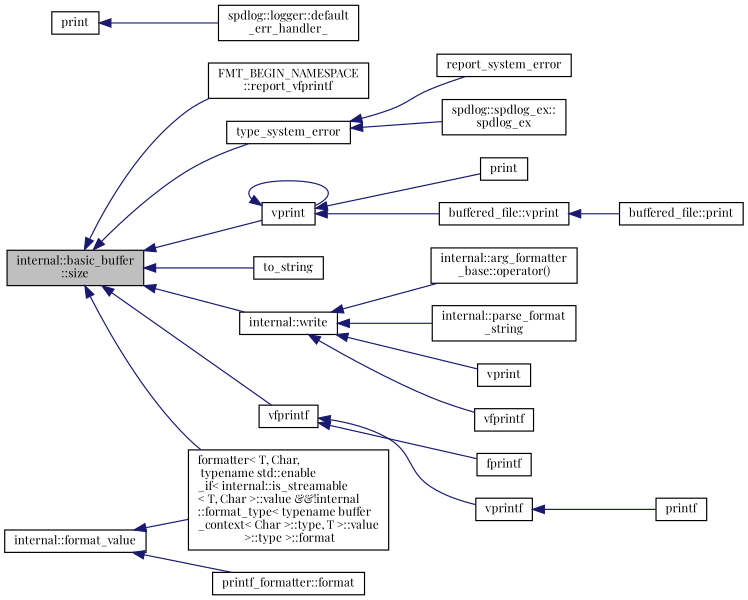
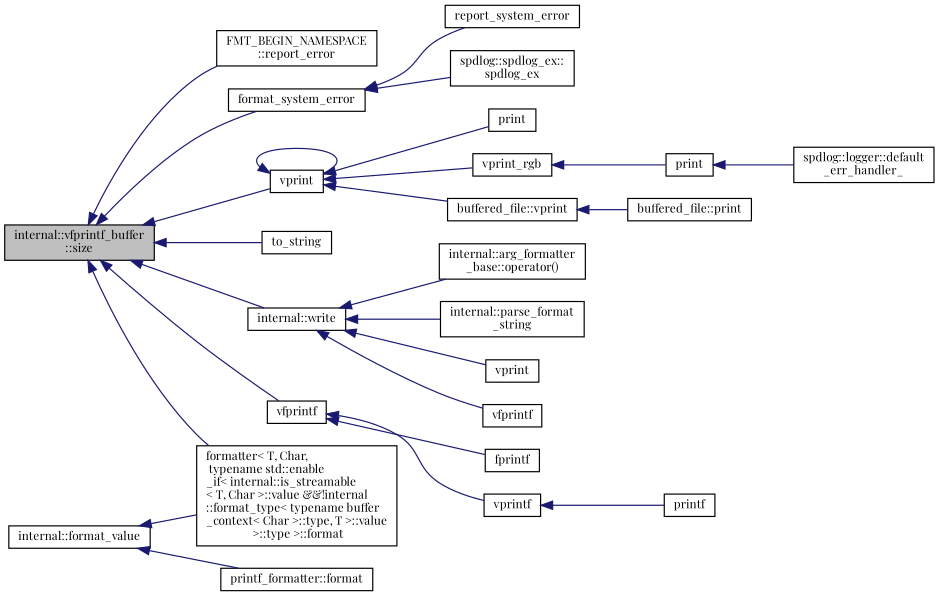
node "FMT_BEGIN_NAMESPACE ::report_vfprintf": label "FMT_BEGIN_NAMESPACE ::report_vfprintf" -> "FMT_BEGIN_NAMESPACE ::report_error"
node "type_system_error": label "type_system_error" -> "format_system_error"
node "vprint_rgb": added
node "internal::basic_buffer ::size": label "internal::basic_buffer ::size" -> "internal::vfprintf_buffer ::size"
